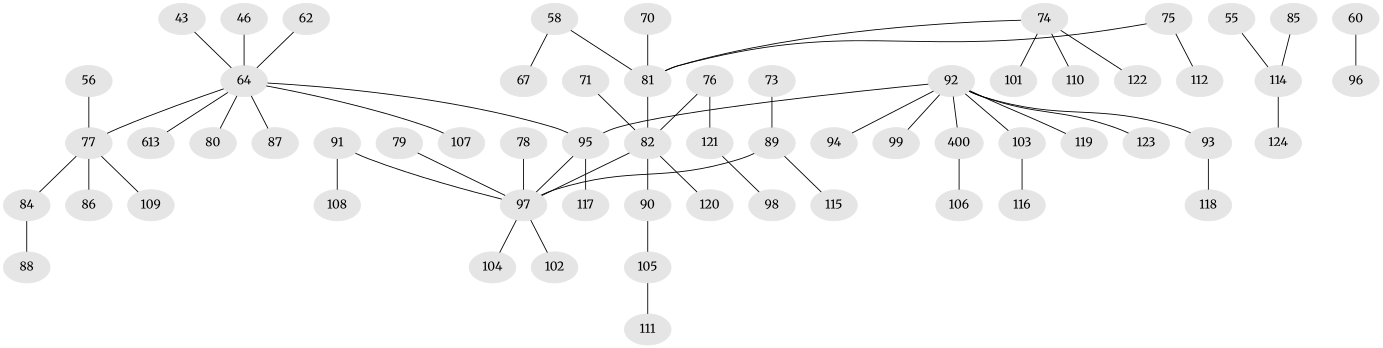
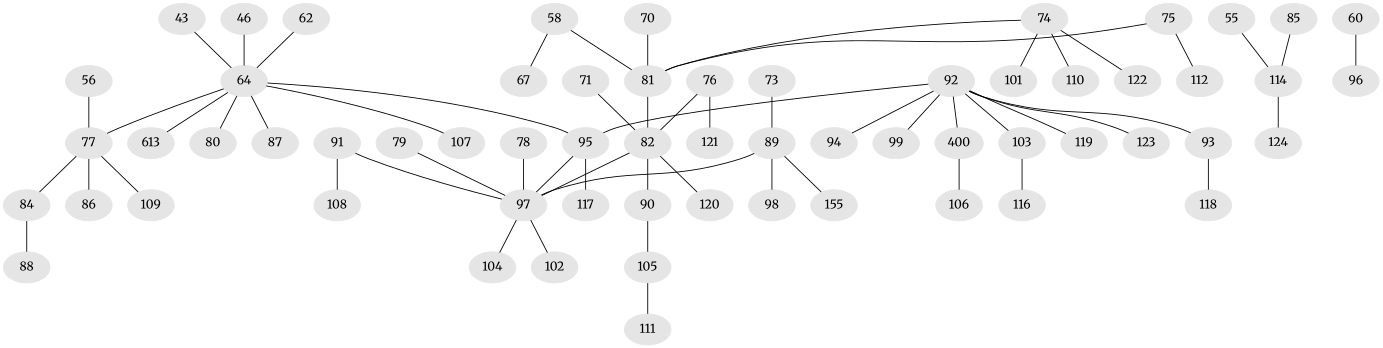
edge "121" -- "98": now "89" -- "98"
node "115": label "115" -> "155"
